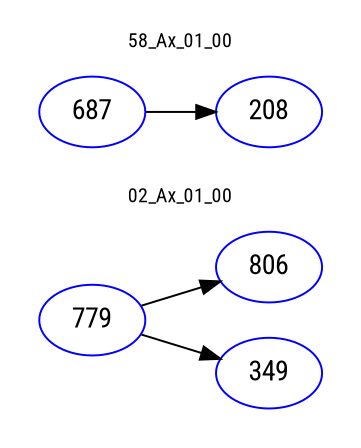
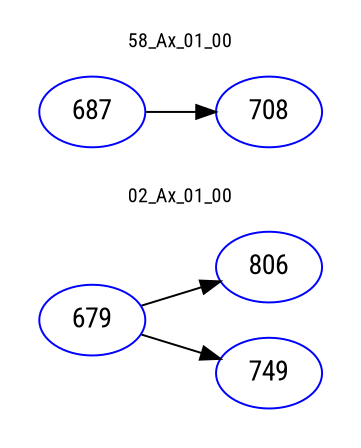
node "208": label "208" -> "708"
node "779": label "779" -> "679"
node "349": label "349" -> "749"
